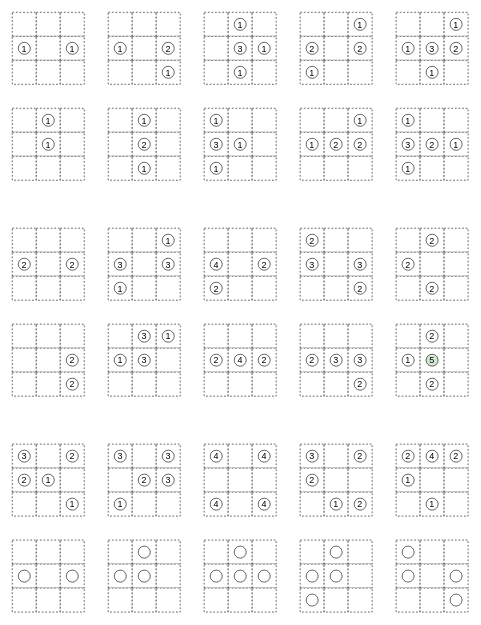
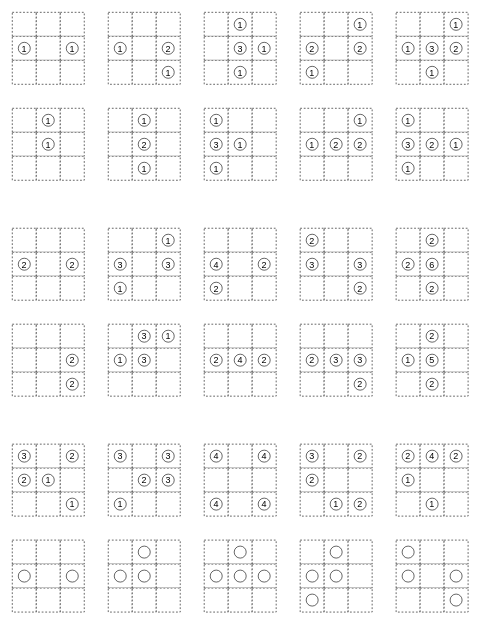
node "6": added
node "5": fillcolor #d5e8d4 -> #ffffff
